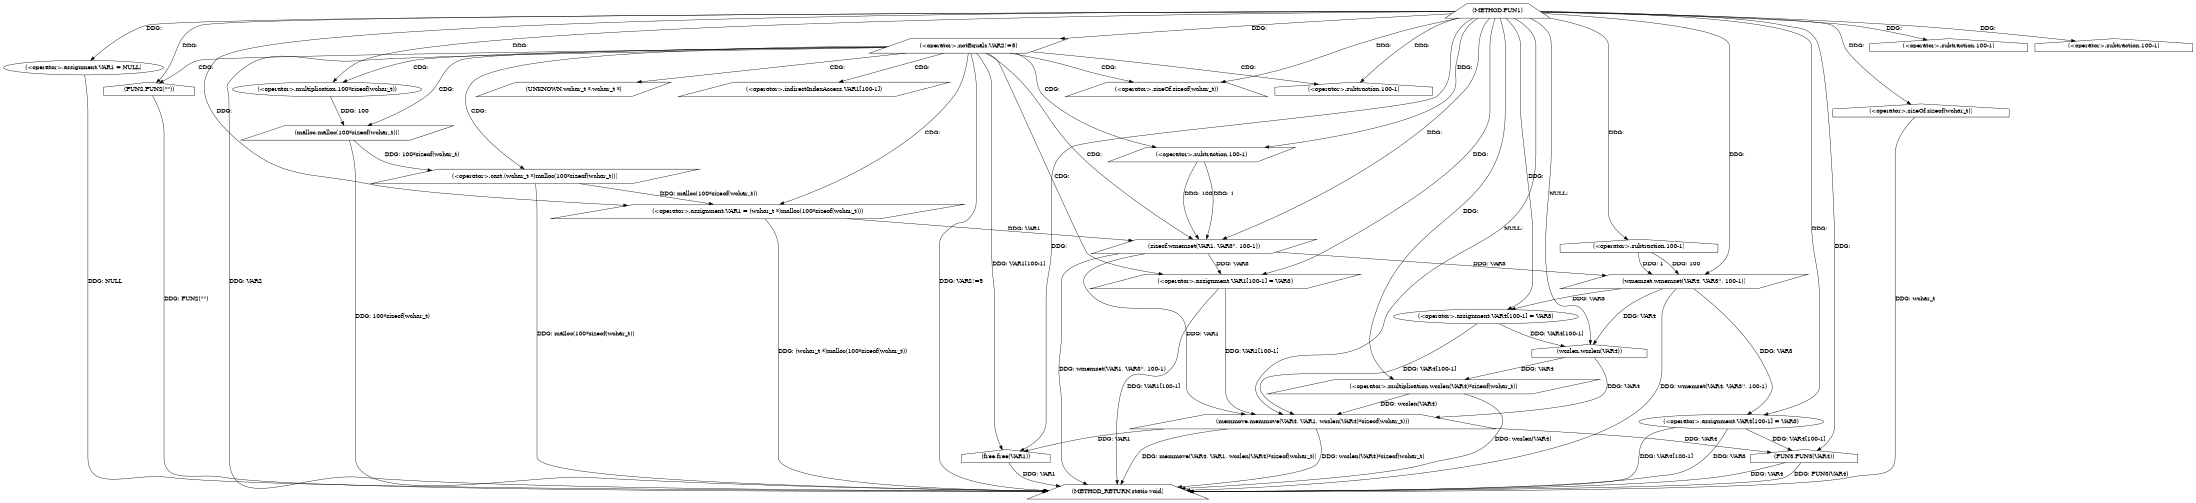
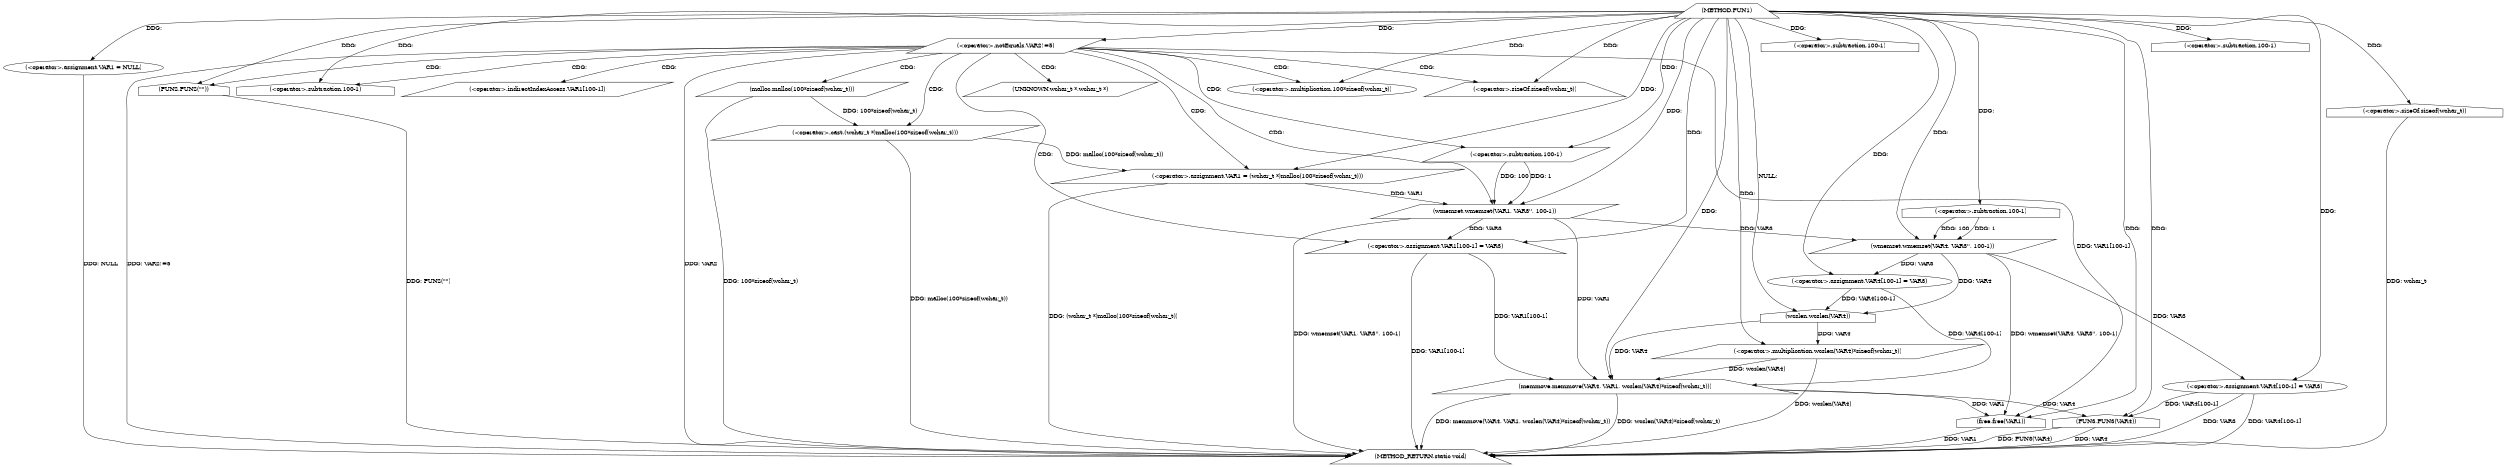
edge "(<operator>.multiplication,100*sizeof(wchar_t))" -> "(malloc,malloc(100*sizeof(wchar_t)))": removed, label "DDG: 100"
edge "(METHOD,FUN1)" -> "(memmove,memmove(VAR4, VAR1, wcslen(VAR4)*sizeof(wchar_t)))": label "NULL: " -> "DDG: "
node "(sizeof,wmemset(VAR1, VAR3'', 100-1))": label "(sizeof,wmemset(VAR1, VAR3'', 100-1))" -> "(wmemset,wmemset(VAR1, VAR3'', 100-1))"
node "(<operator>.assignment,VAR1[100-1] = VAR3)": shape parallelogram -> trapezium
edge "(wmemset,wmemset(VAR4, VAR3'', 100-1))" -> "(METHOD_RETURN,static void)": now "(wmemset,wmemset(VAR4, VAR3'', 100-1))" -> "(free,free(VAR1))"
